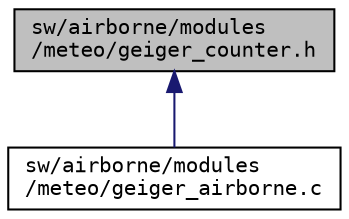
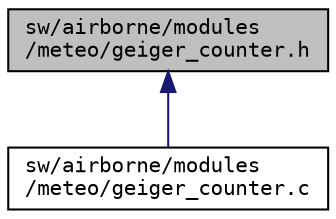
node "sw/airborne/modules /meteo/geiger_airborne.c": label "sw/airborne/modules /meteo/geiger_airborne.c" -> "sw/airborne/modules /meteo/geiger_counter.c"
